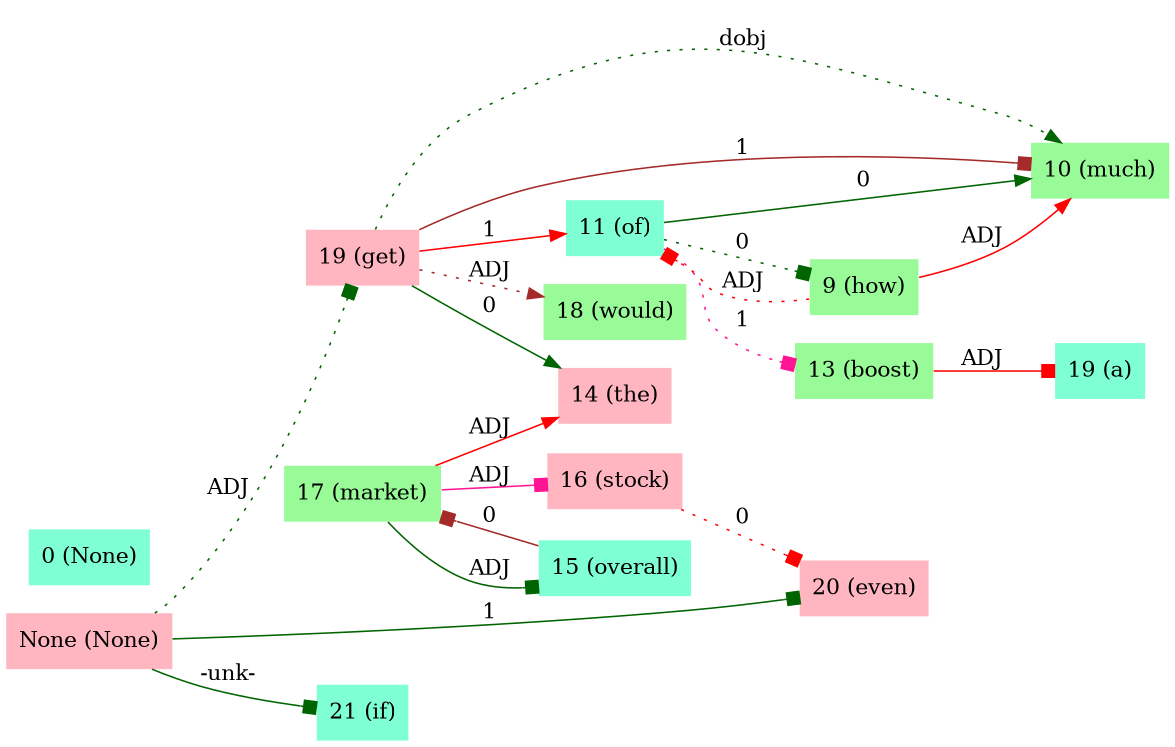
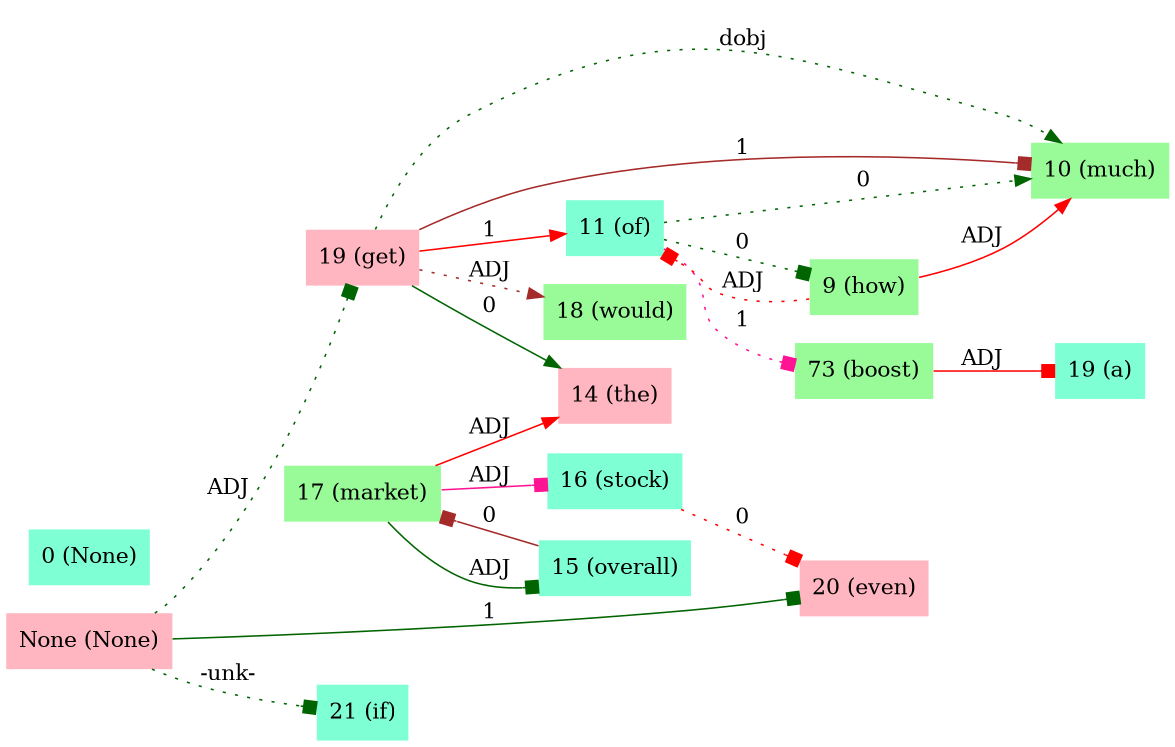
edge "11 (of)" -> "10 (much)": style solid -> dotted
node "13 (boost)": label "13 (boost)" -> "73 (boost)"
node "16 (stock)": fillcolor lightpink -> aquamarine
edge "None (None)" -> "21 (if)": style solid -> dotted
